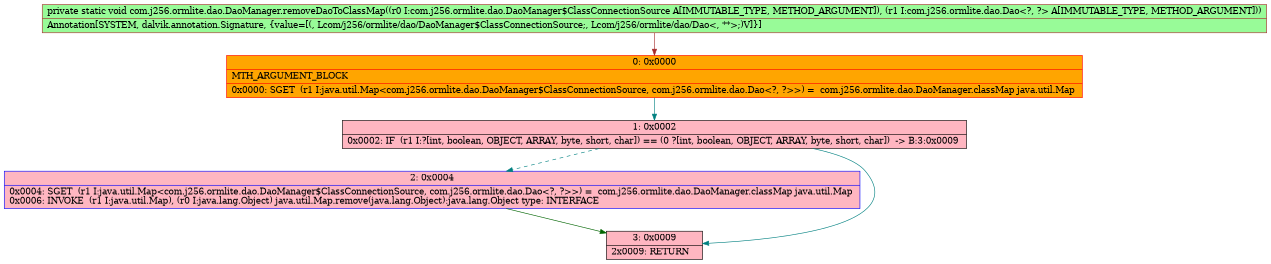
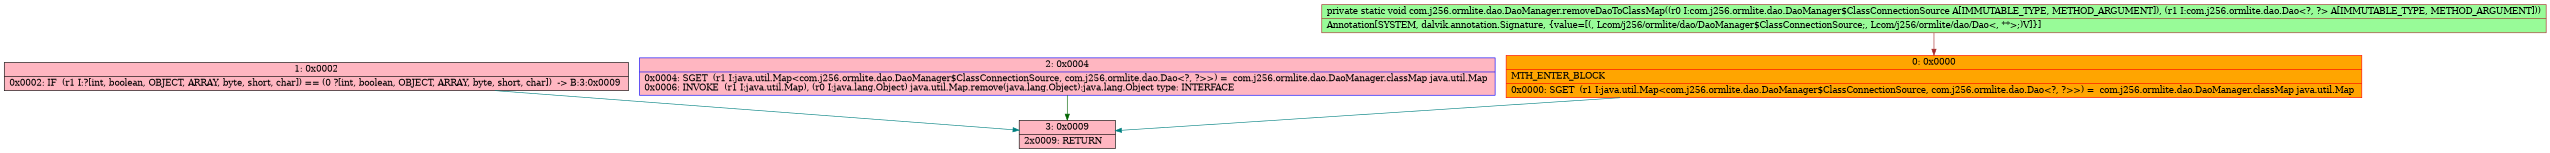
node "0: 0x0000": text "MTH_ARGUMENT_BLOCK" -> "MTH_ENTER_BLOCK"
edge "0: 0x0000" -> "1: 0x0002": now "0: 0x0000" -> "3: 0x0009"
edge "1: 0x0002" -> "2: 0x0004": removed
